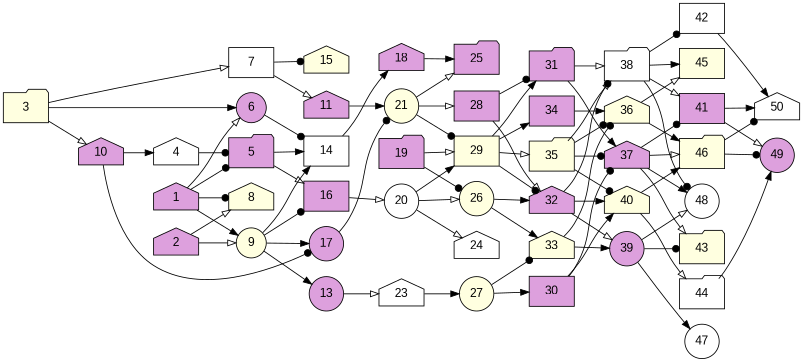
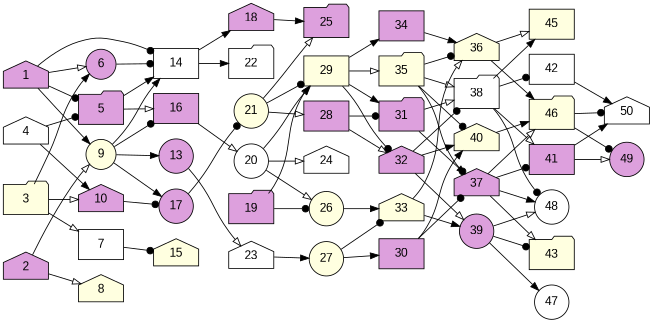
node "22": added
node "11": removed
edge "10" -> "4": reversed
edge "33" -> "36": arrowhead dot -> onormal
edge "1" -> "8": now "1" -> "14"
edge "26" -> "32": removed
node "44": removed
